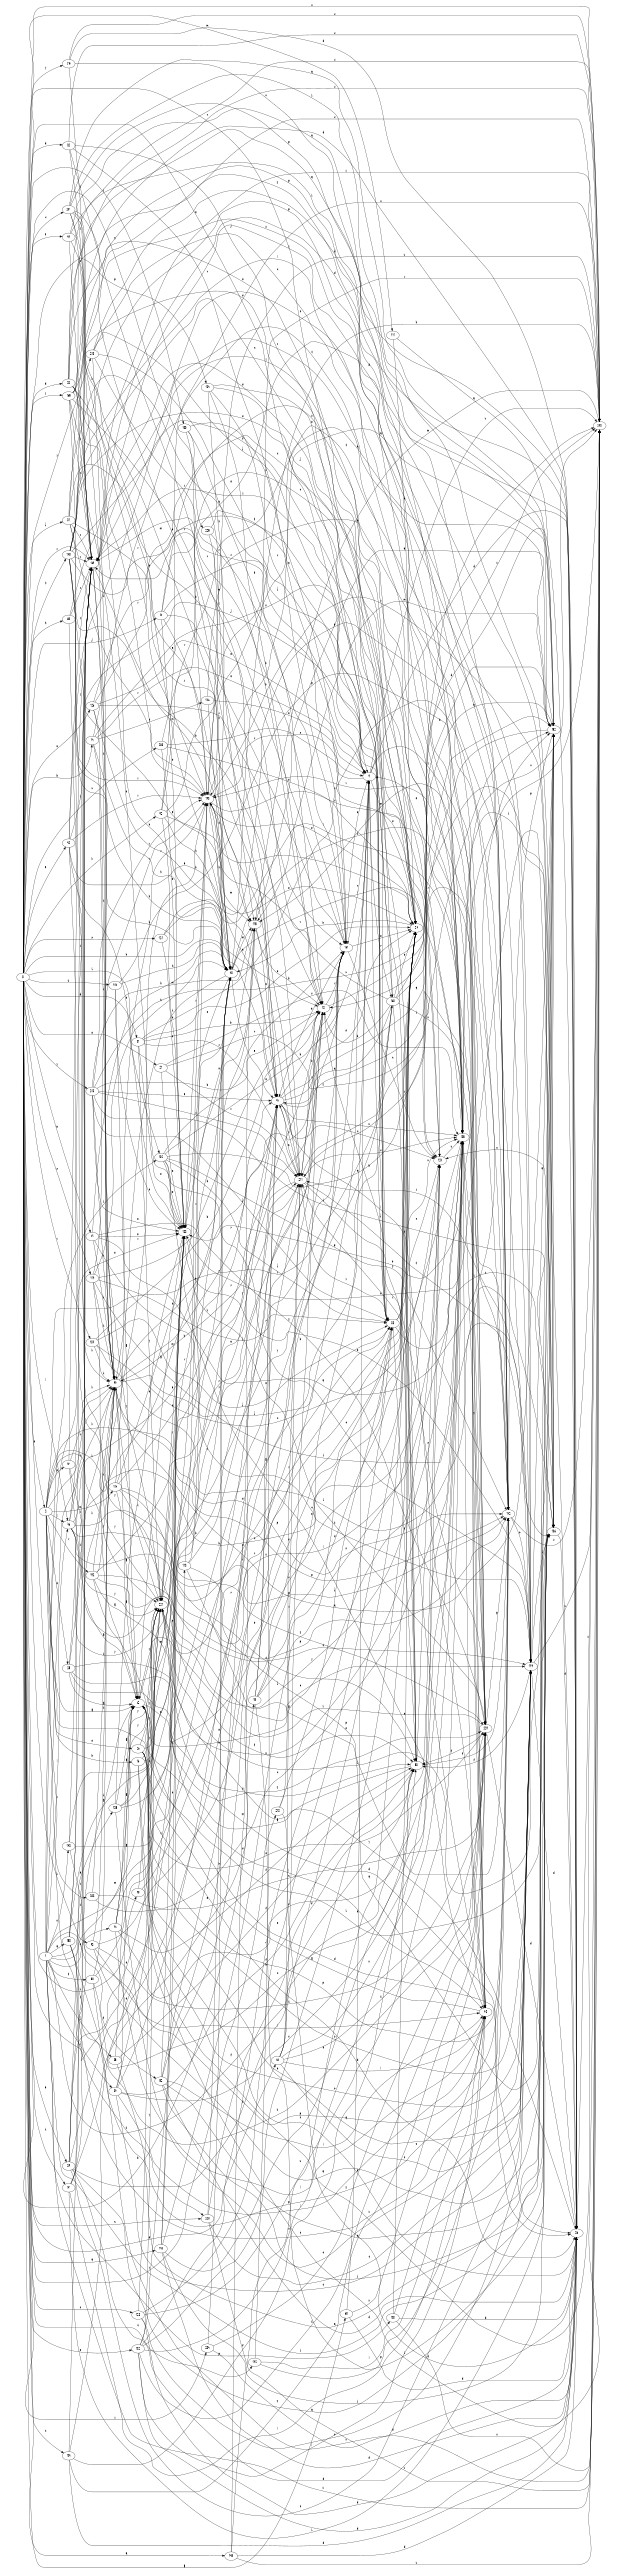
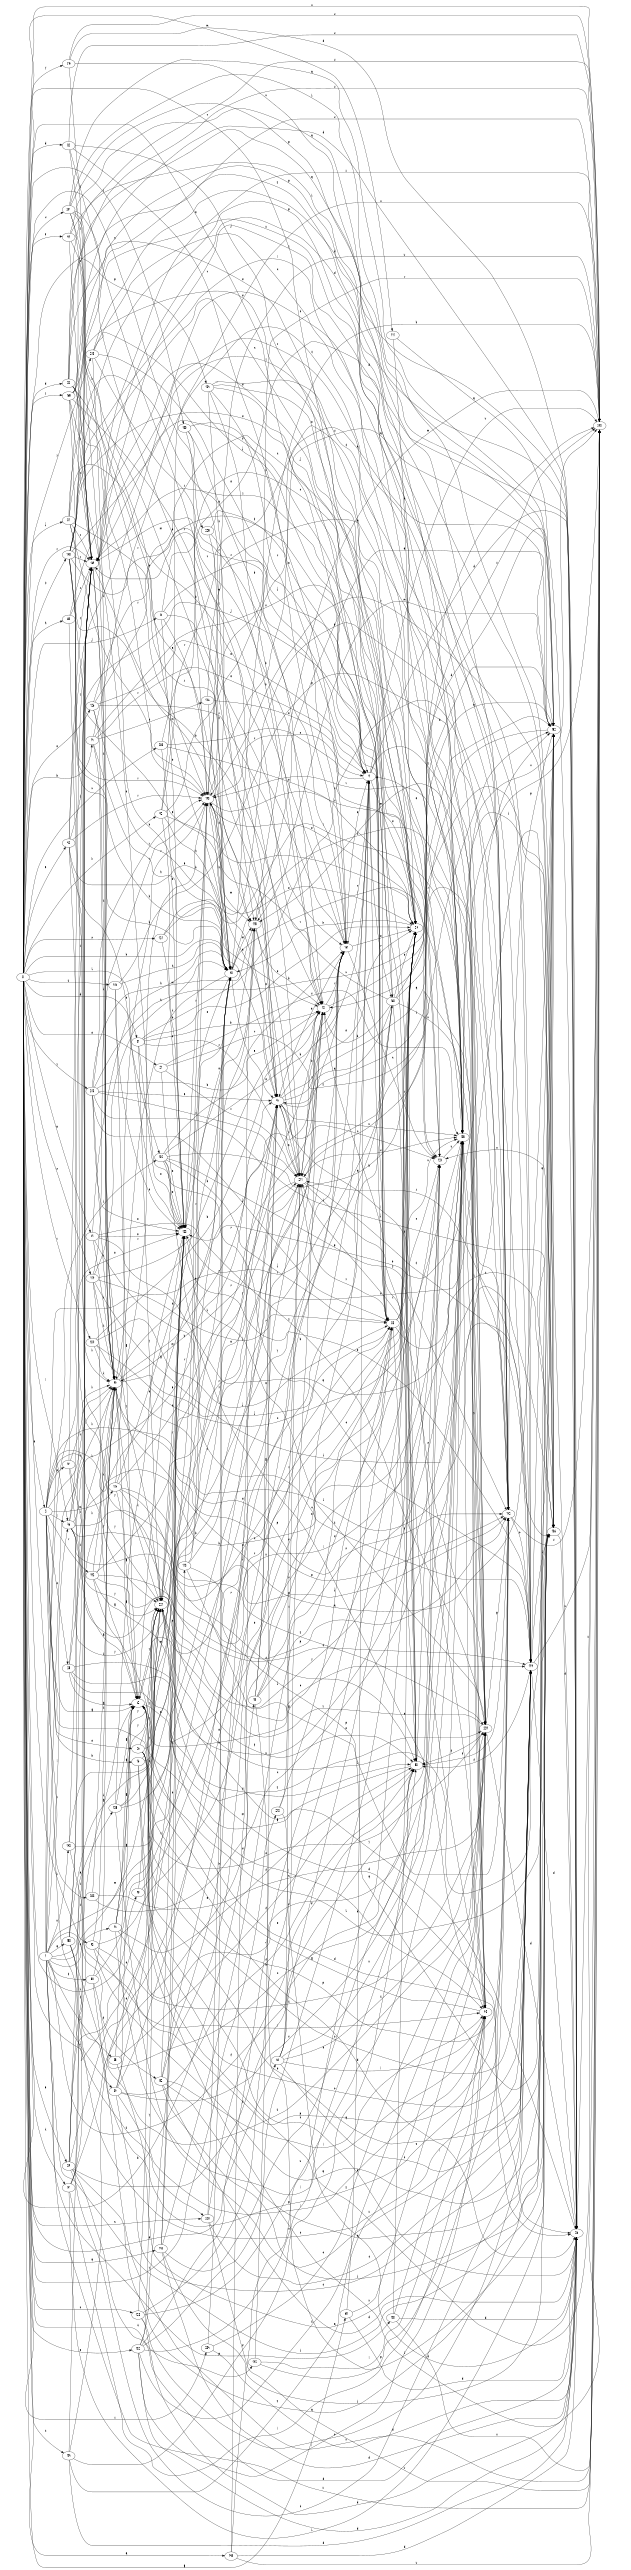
edge "84" -> "185": now "134" -> "185"
